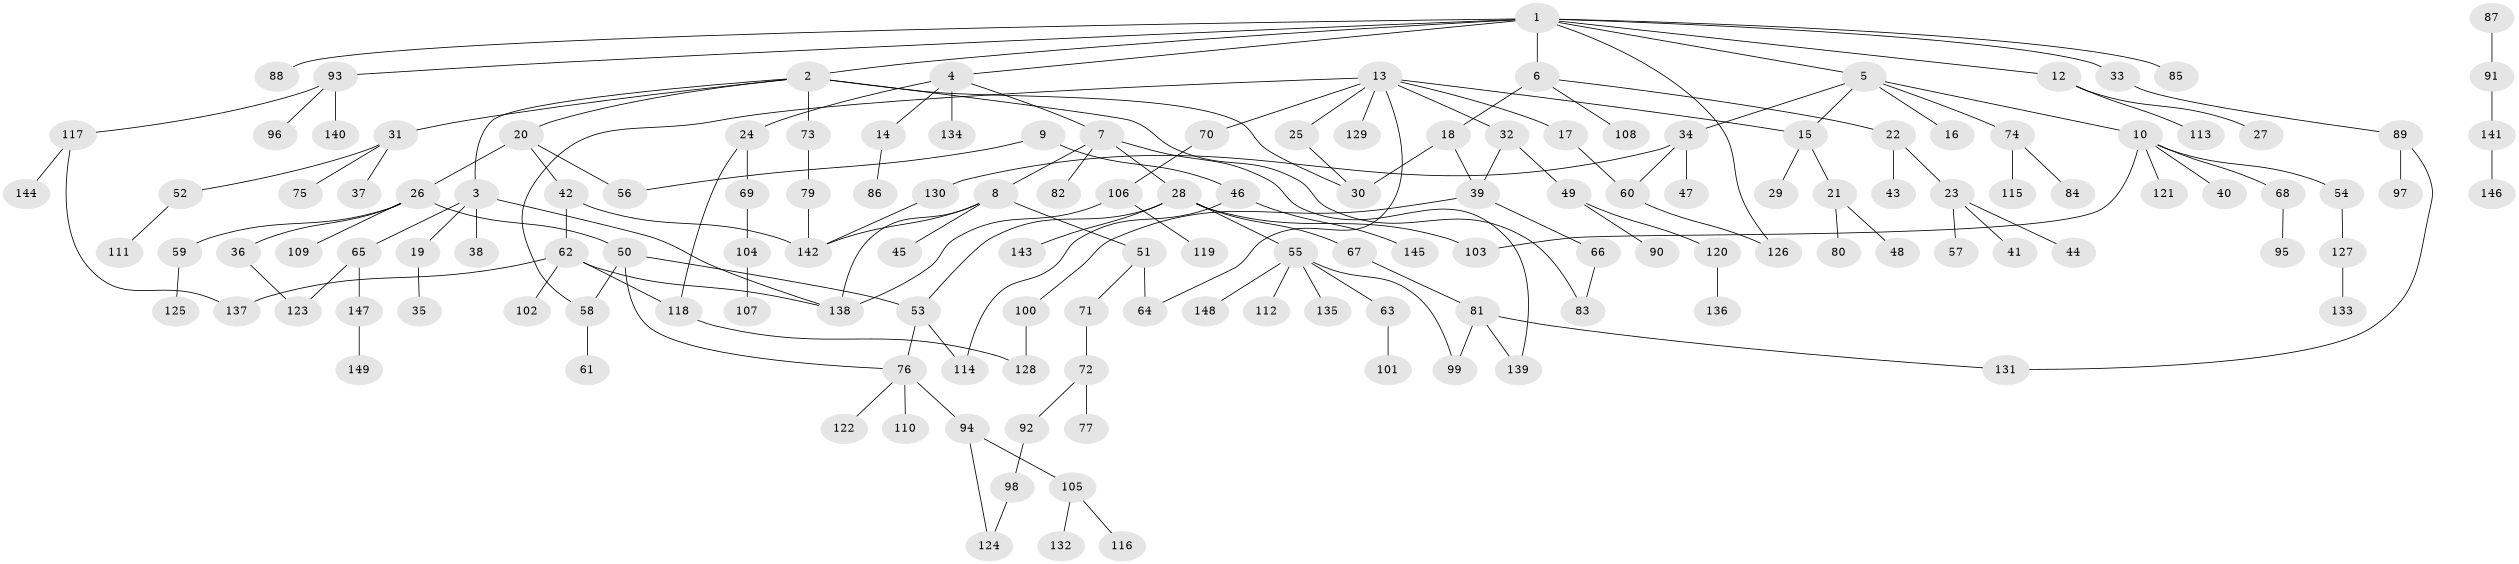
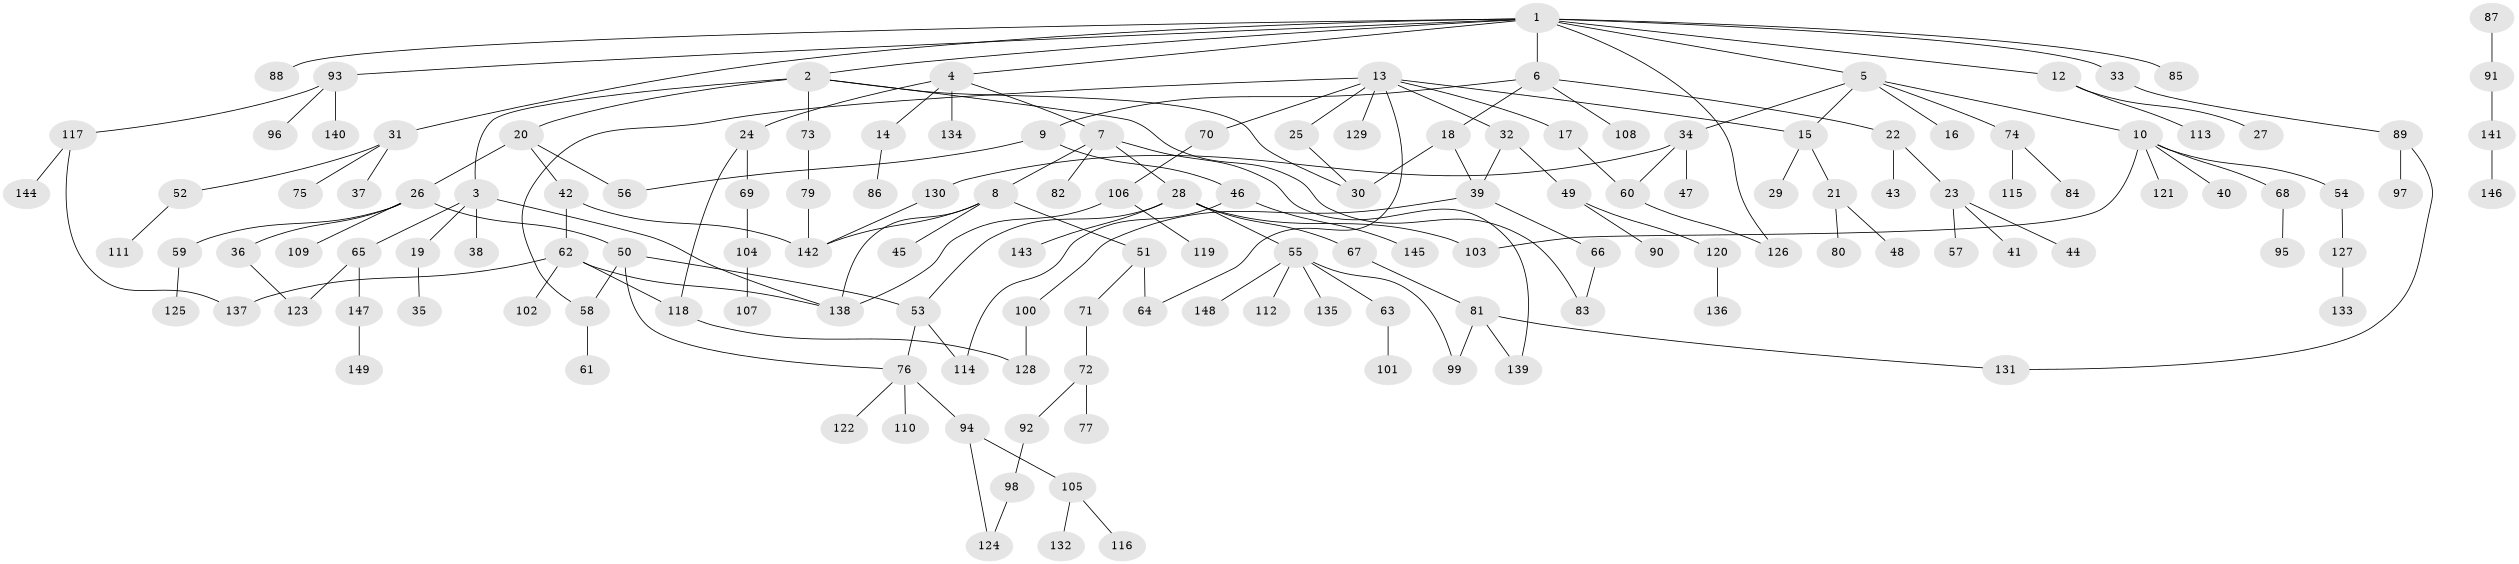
edge "6" -- "9": added
edge "2" -- "31": now "1" -- "31"
